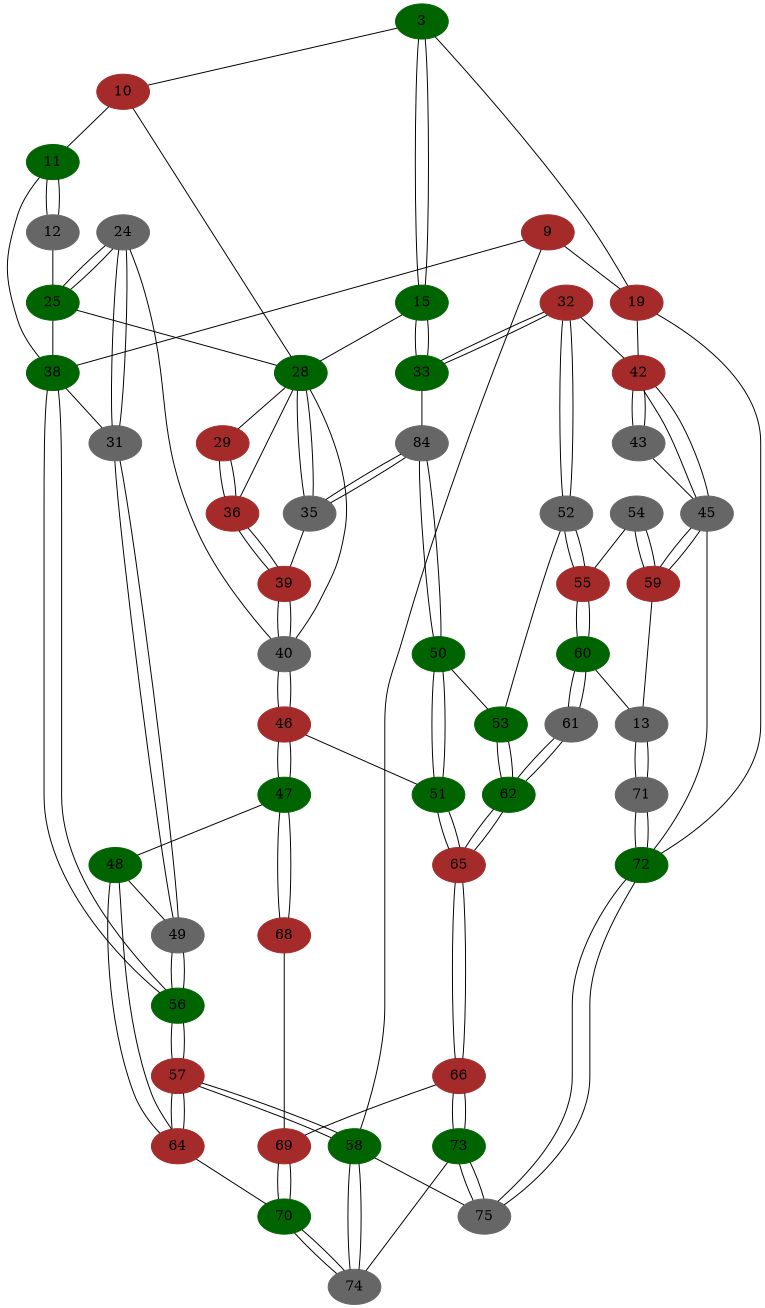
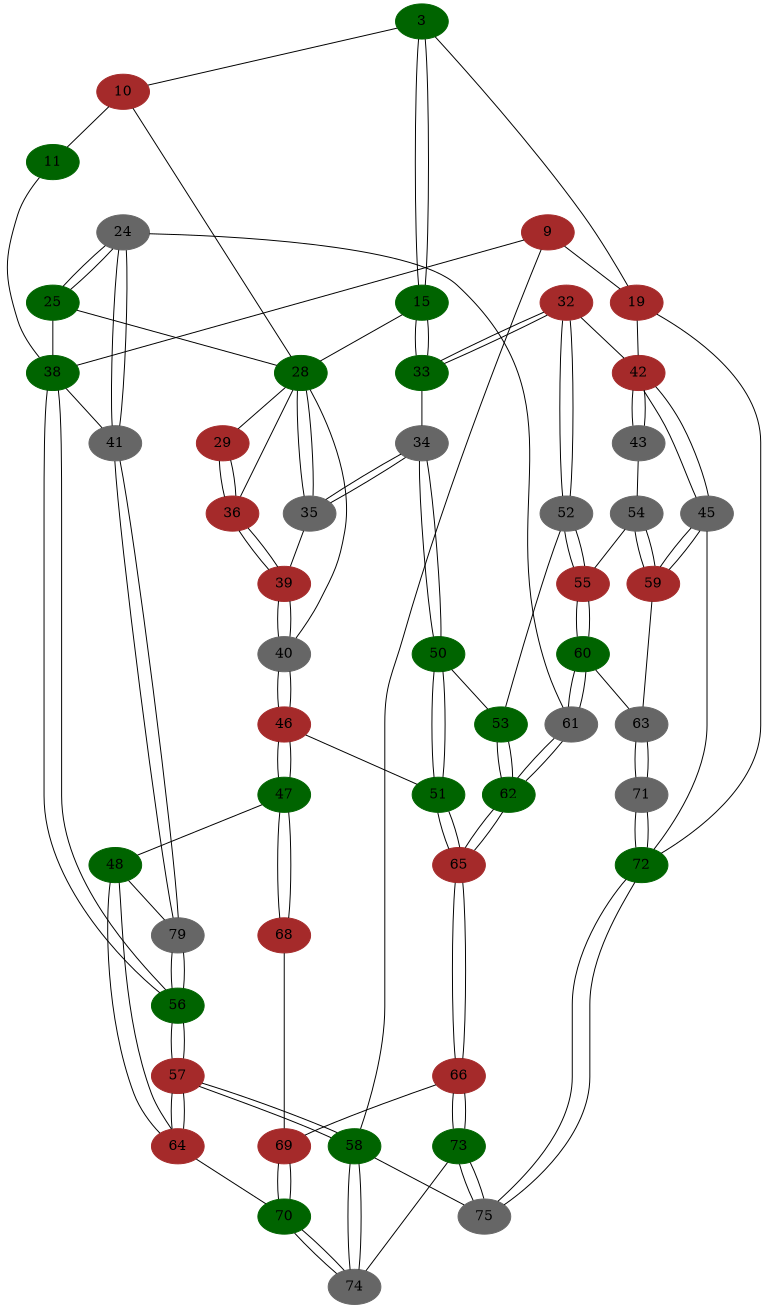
node "12": removed
node "31": label "31" -> "41"
node "84": label "84" -> "34"
edge "24" -- "40": now "24" -- "61"
edge "43" -- "45": now "43" -- "54"
node "13": label "13" -> "63"
node "49": label "49" -> "79"
